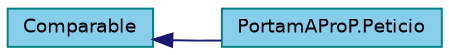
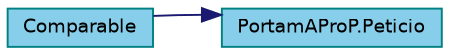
edge "PortamAProP.Peticio" -> "Comparable": reversed
